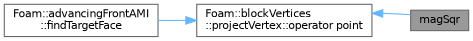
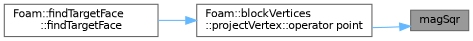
edge "magSqr" -> "Foam::blockVertices ::projectVertex::operator point": reversed
node "Foam::advancingFrontAMI ::findTargetFace": label "Foam::advancingFrontAMI ::findTargetFace" -> "Foam::findTargetFace ::findTargetFace"
